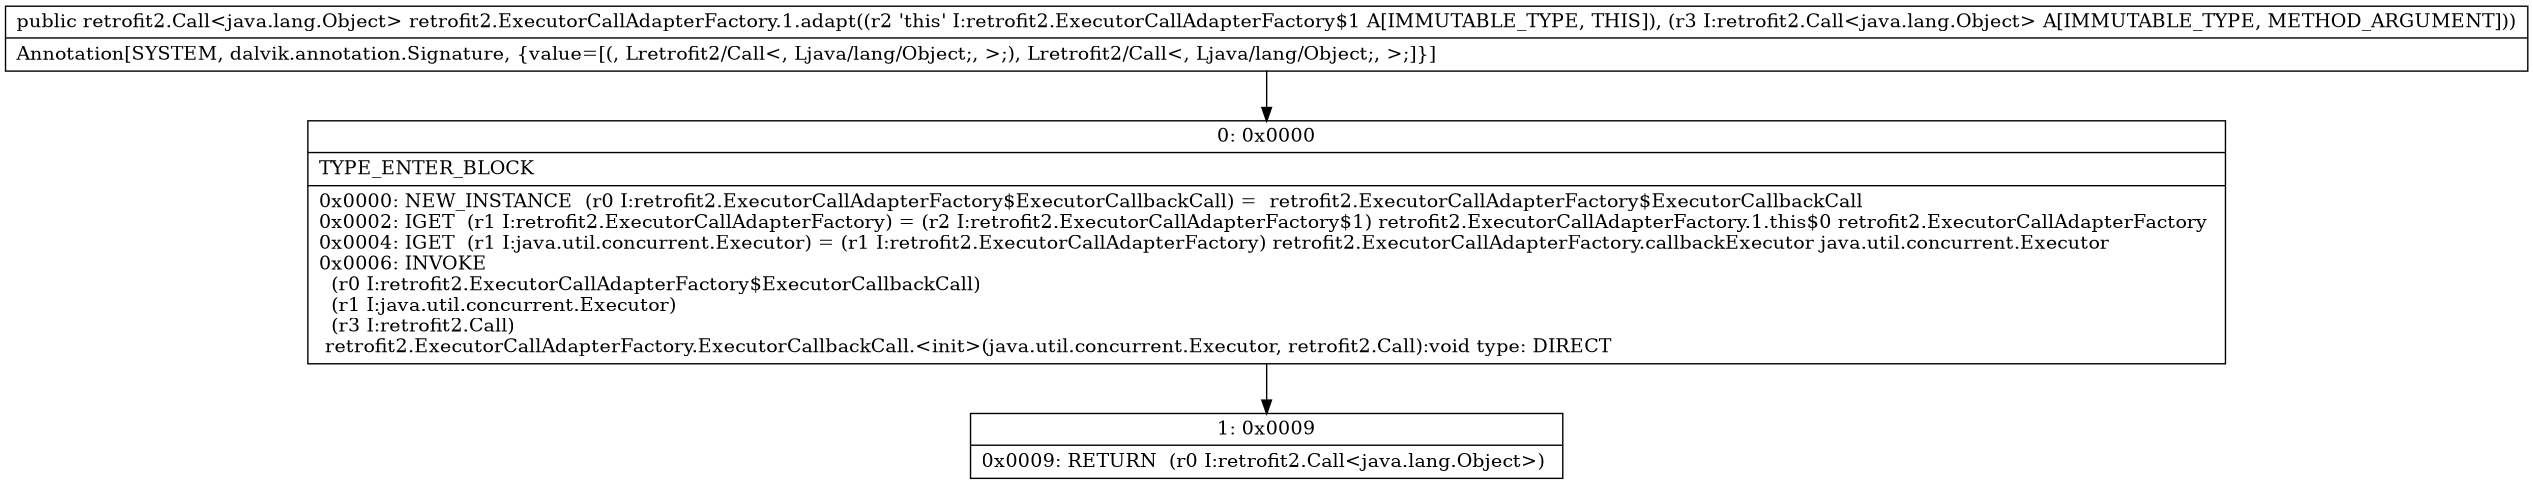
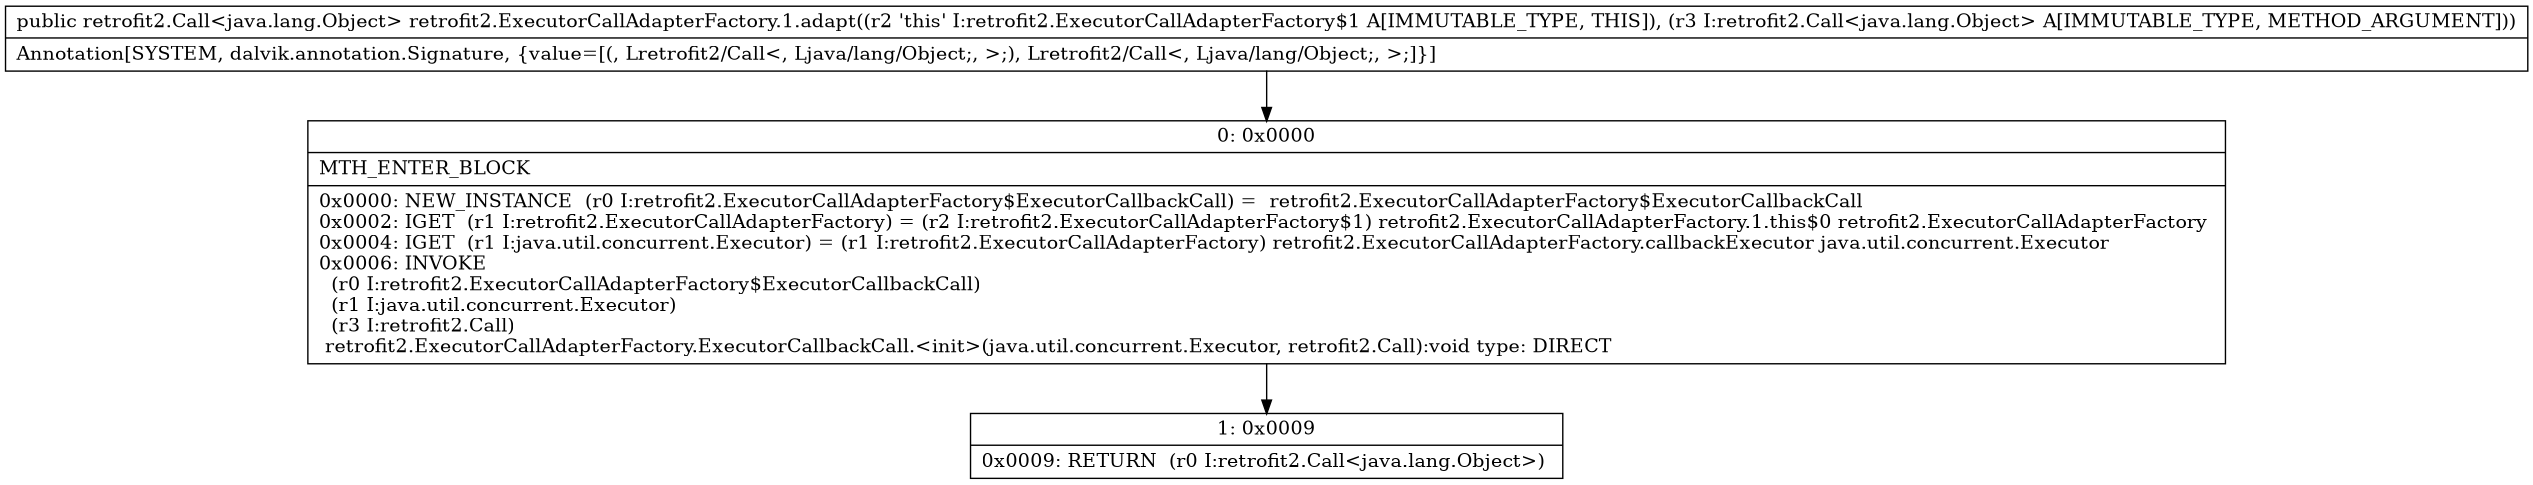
node "0: 0x0000": text "TYPE_ENTER_BLOCK" -> "MTH_ENTER_BLOCK"
